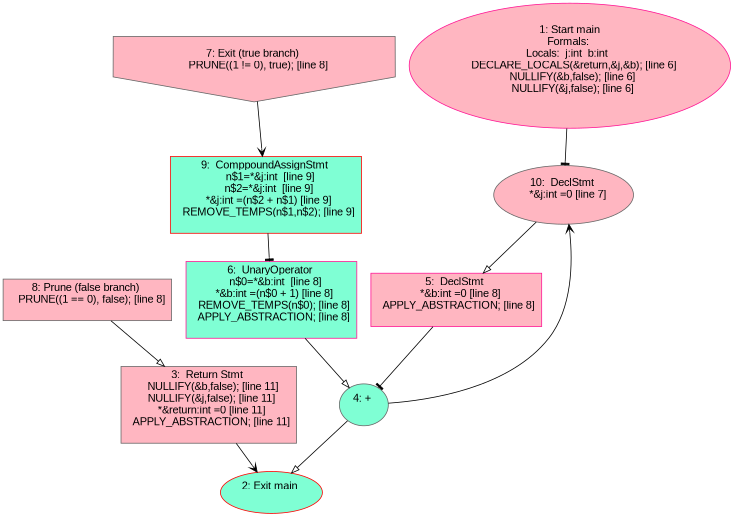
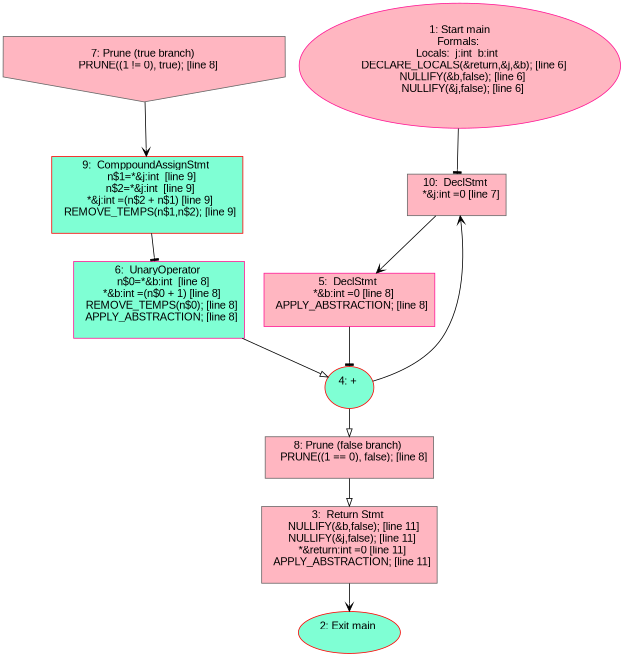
node "7: Exit (true branch) PRUNE((1 != 0), true); [line 8]": label "7: Exit (true branch) PRUNE((1 != 0), true); [line 8]" -> "7: Prune (true branch) PRUNE((1 != 0), true); [line 8]"
node "10:  DeclStmt *&j:int =0 [line 7]": shape ellipse -> box
edge "10:  DeclStmt *&j:int =0 [line 7]" -> "5:  DeclStmt *&b:int =0 [line 8] APPLY_ABSTRACTION; [line 8]": arrowhead onormal -> vee
node "4: +": color gray40 -> red
edge "4: +" -> "2: Exit main": now "4: +" -> "8: Prune (false branch) PRUNE((1 == 0), false); [line 8]"
